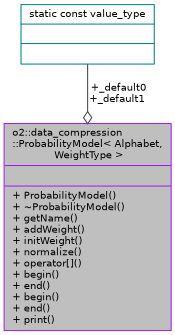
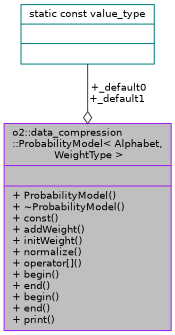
node "o2::data_compression": text "+ getName()" -> "+ const()"
